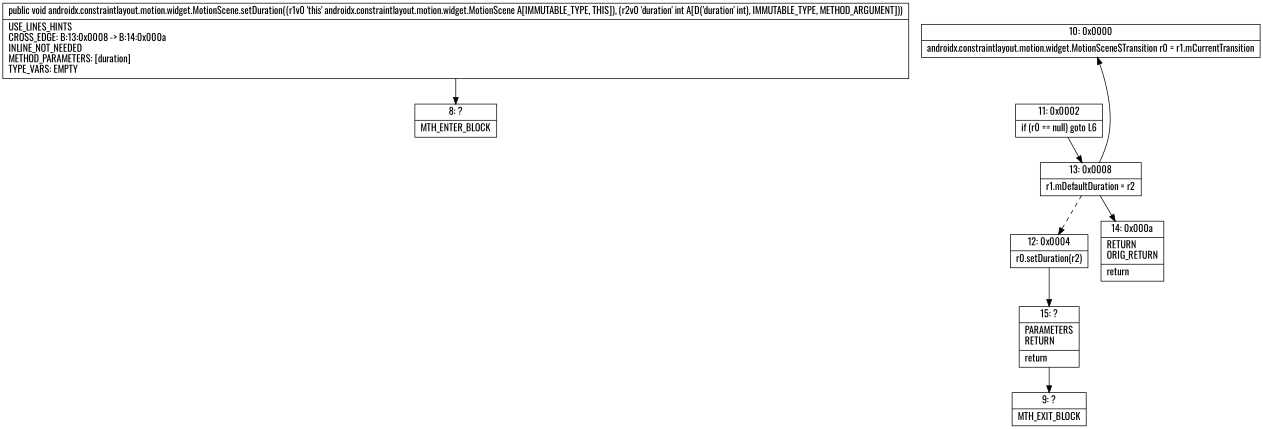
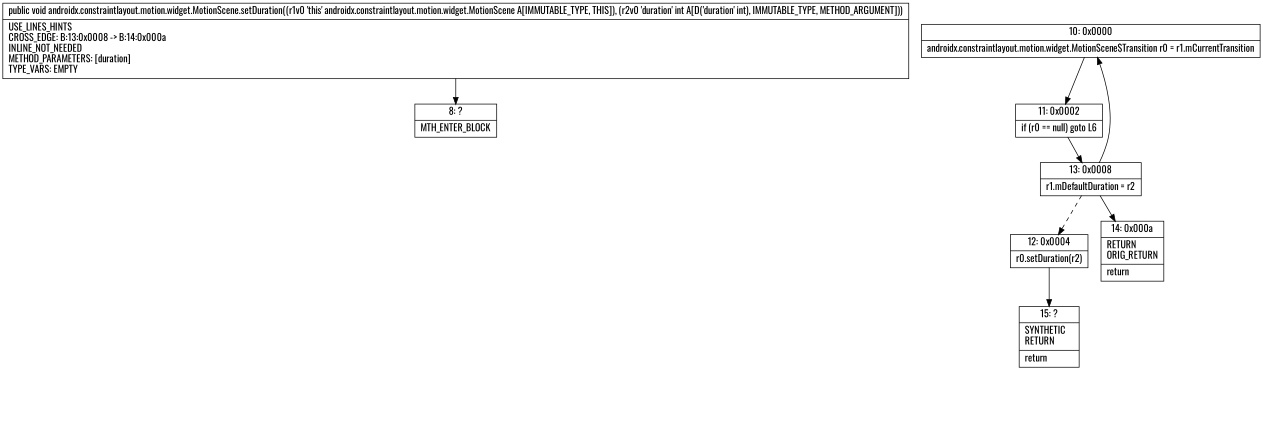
edge "10: 0x0000" -> "11: 0x0002": added
node "15: ?": text "PARAMETERS" -> "SYNTHETIC"
node "9: ?": removed
